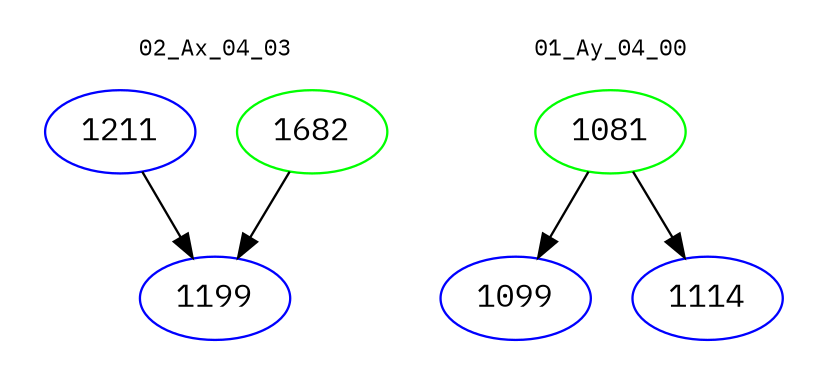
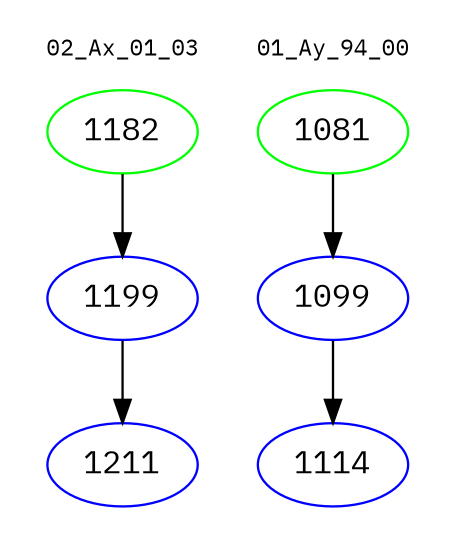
cluster "02_Ax_04_03": label "02_Ax_04_03" -> "02_Ax_01_03"
cluster "01_Ay_04_00": label "01_Ay_04_00" -> "01_Ay_94_00"
node "1682": label "1682" -> "1182"
edge "1211" -> "1199": reversed
edge "1081" -> "1114": now "1099" -> "1114"
